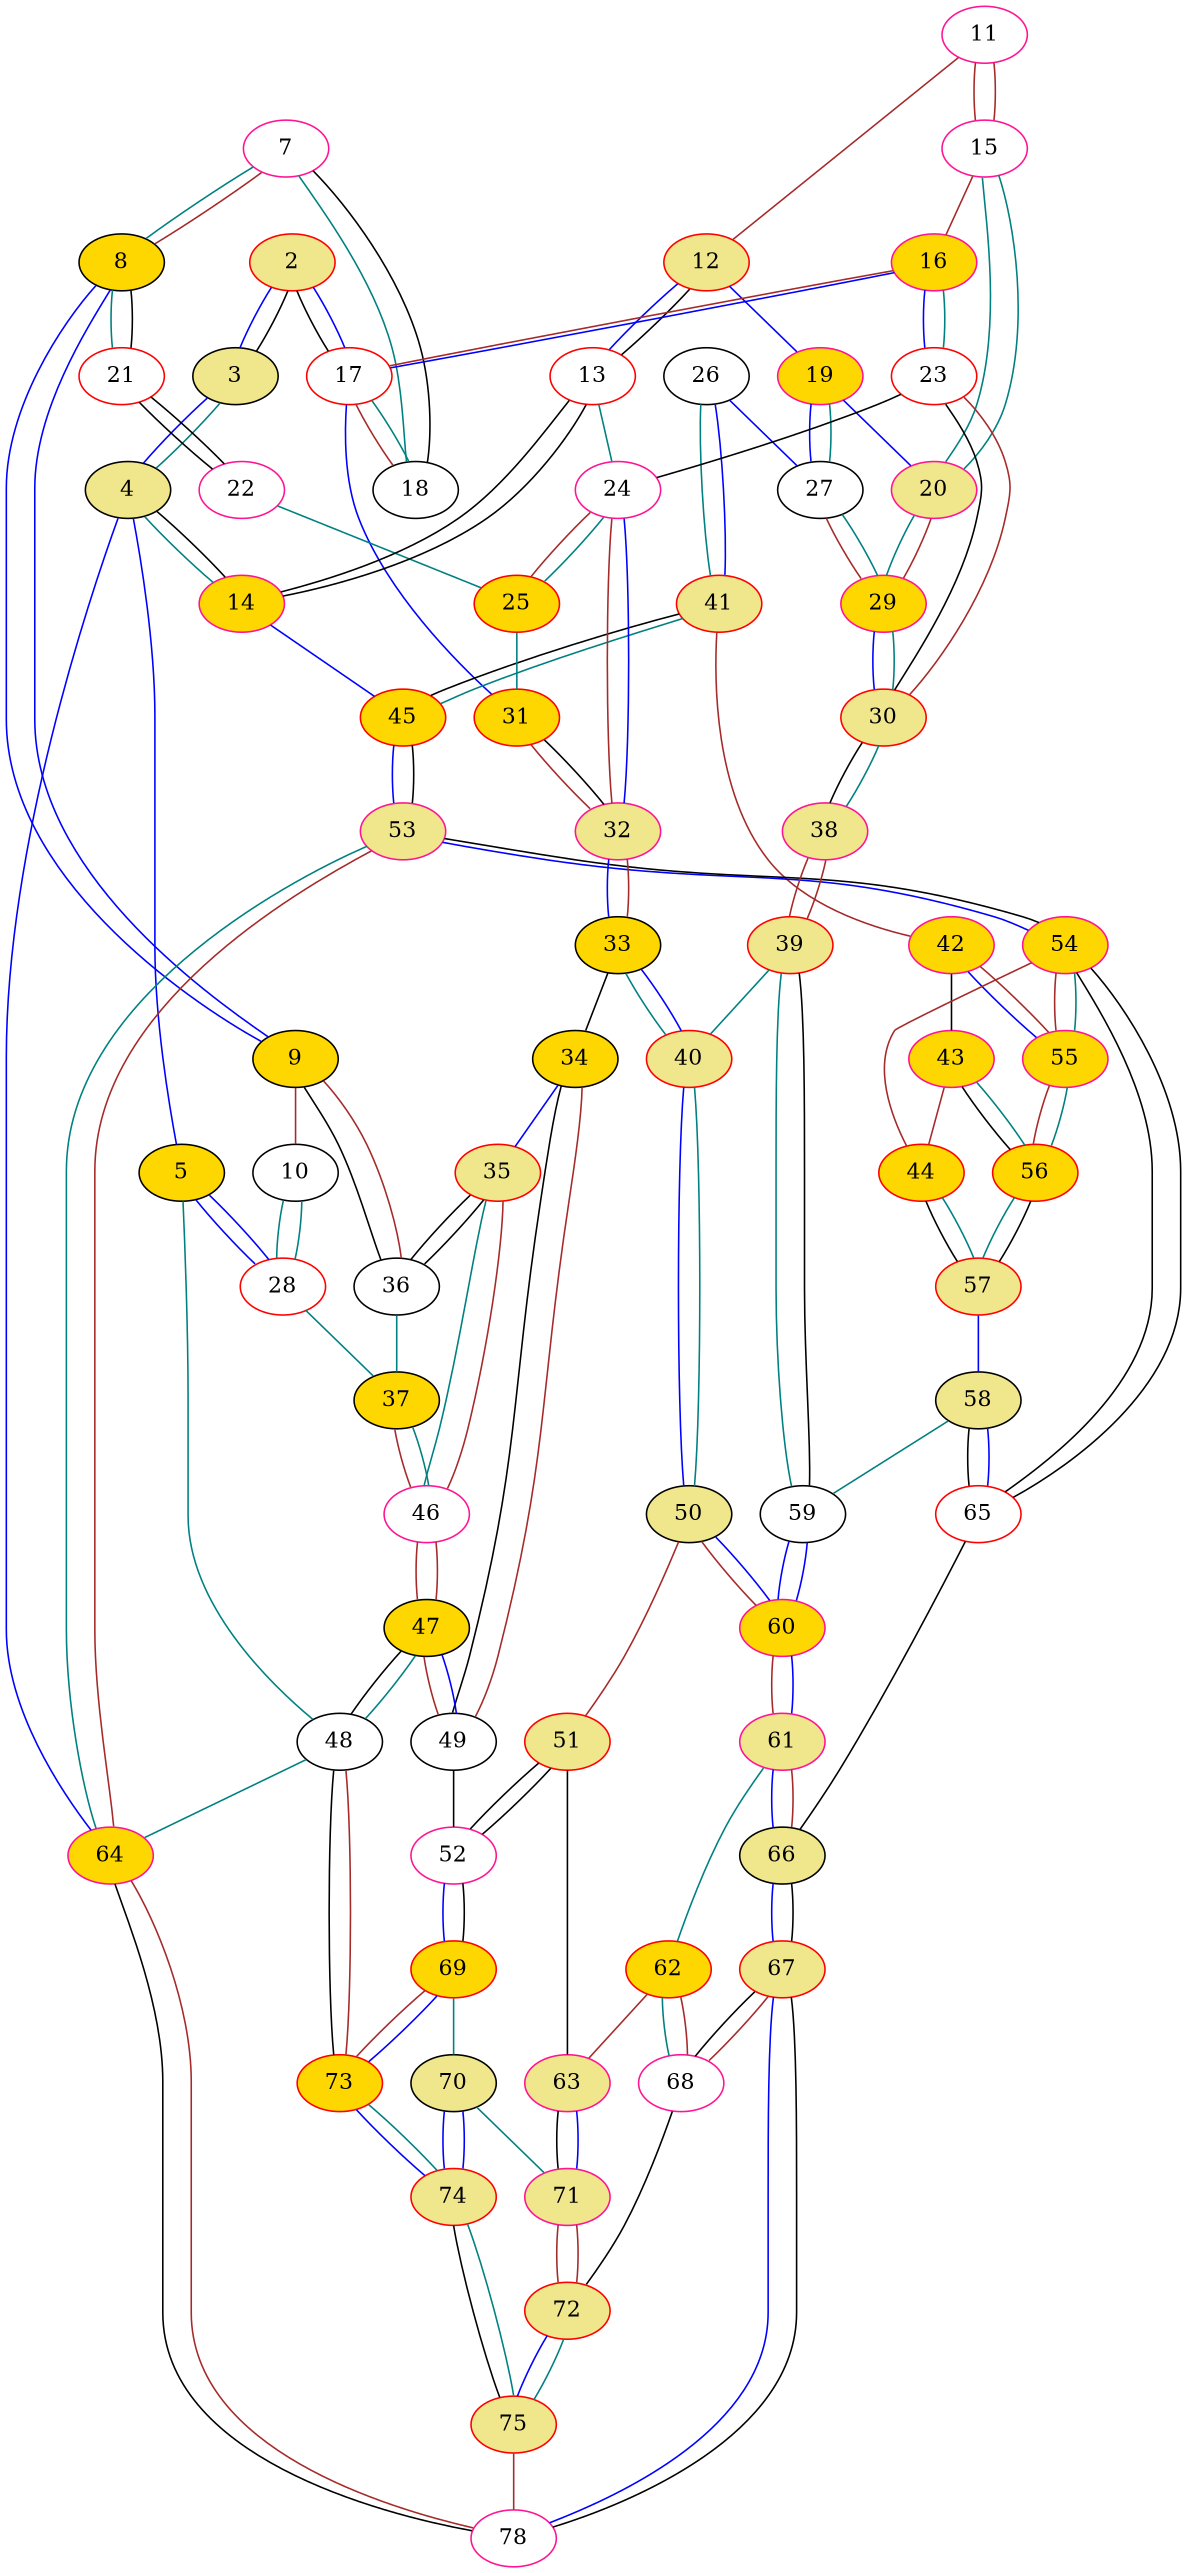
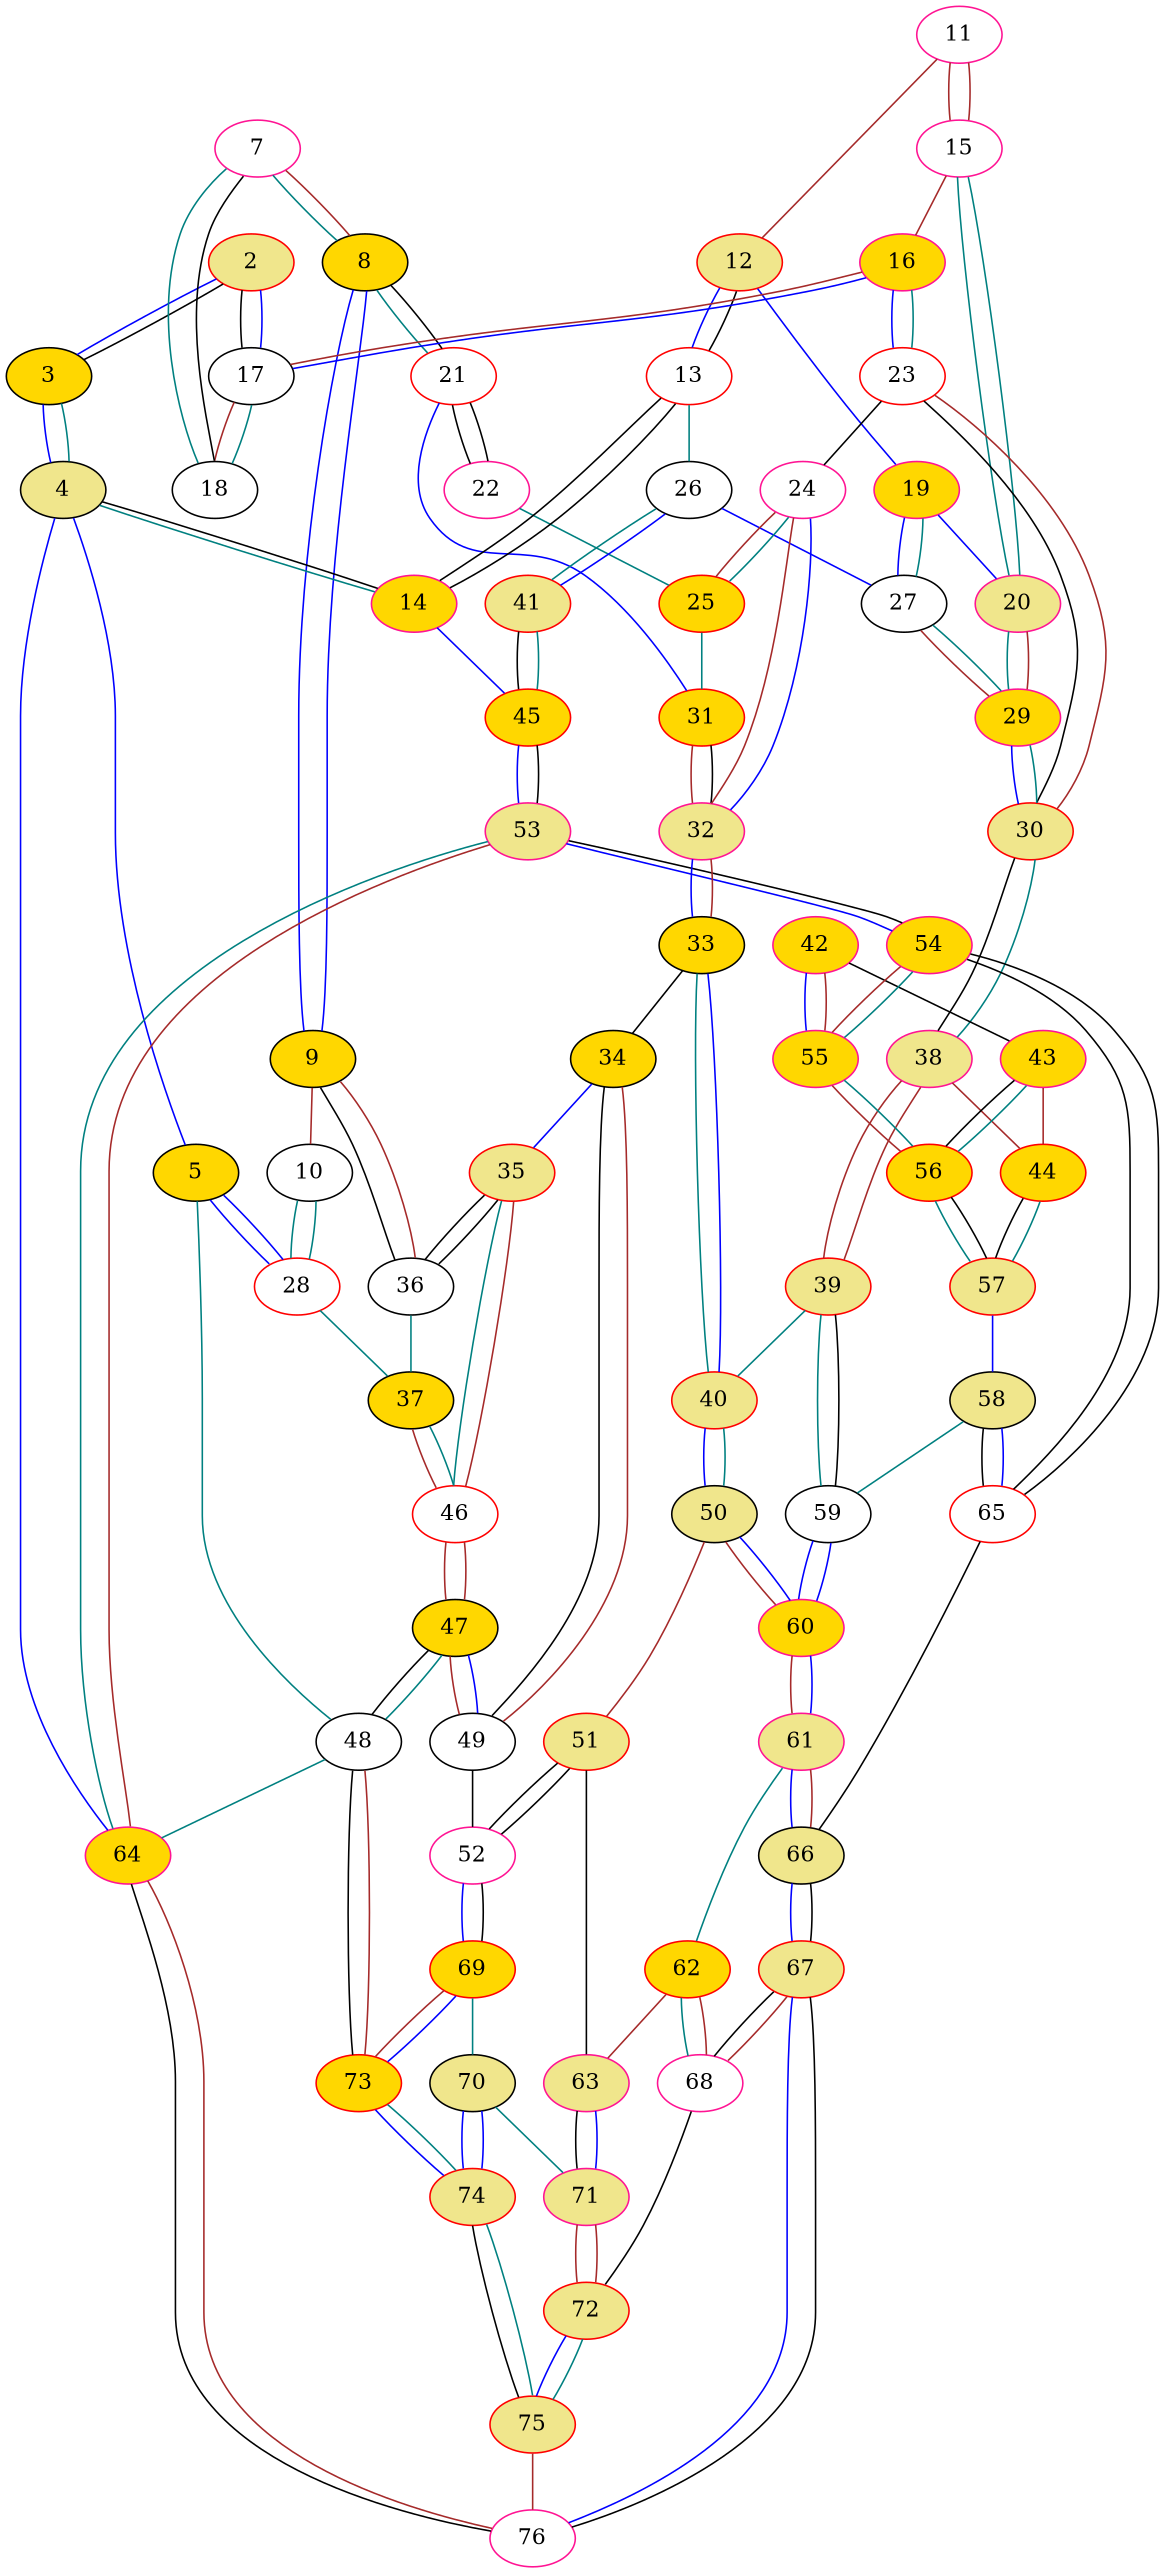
node "3": fillcolor khaki -> gold
node "17": color red -> black
edge "13" -- "24": now "13" -- "26"
edge "17" -- "31": now "21" -- "31"
edge "41" -- "42": removed
edge "54" -- "44": now "38" -- "44"
node "46": color deeppink -> red
node "78": label "78" -> "76"
